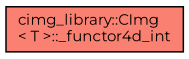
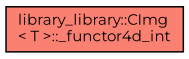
node "cimg_library::CImg < T >::_functor4d_int": label "cimg_library::CImg < T >::_functor4d_int" -> "library_library::CImg < T >::_functor4d_int"
